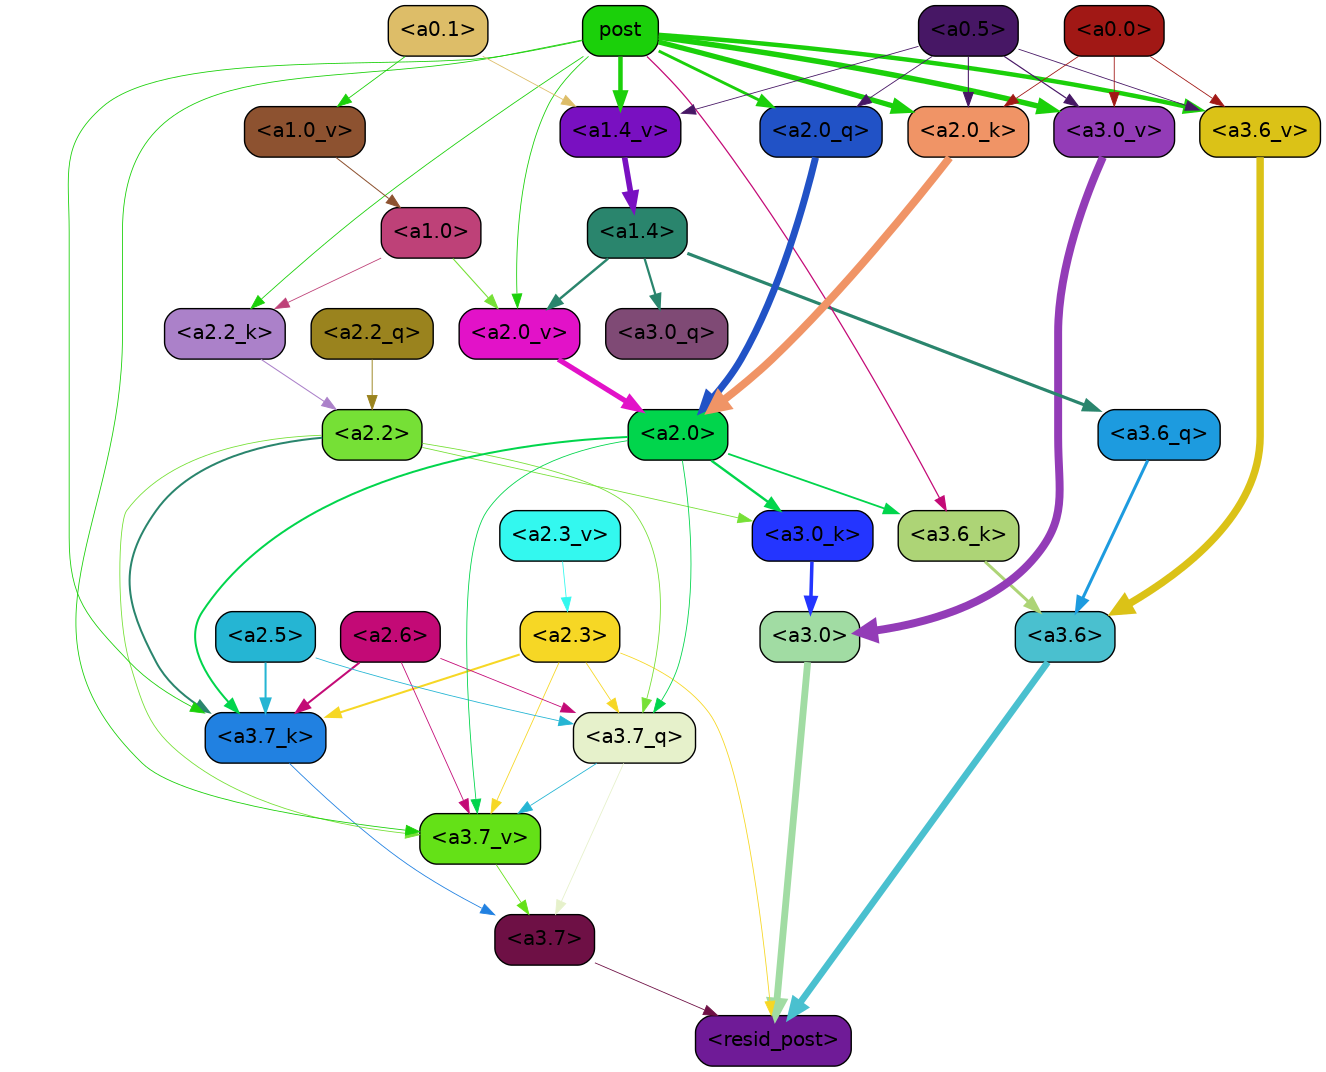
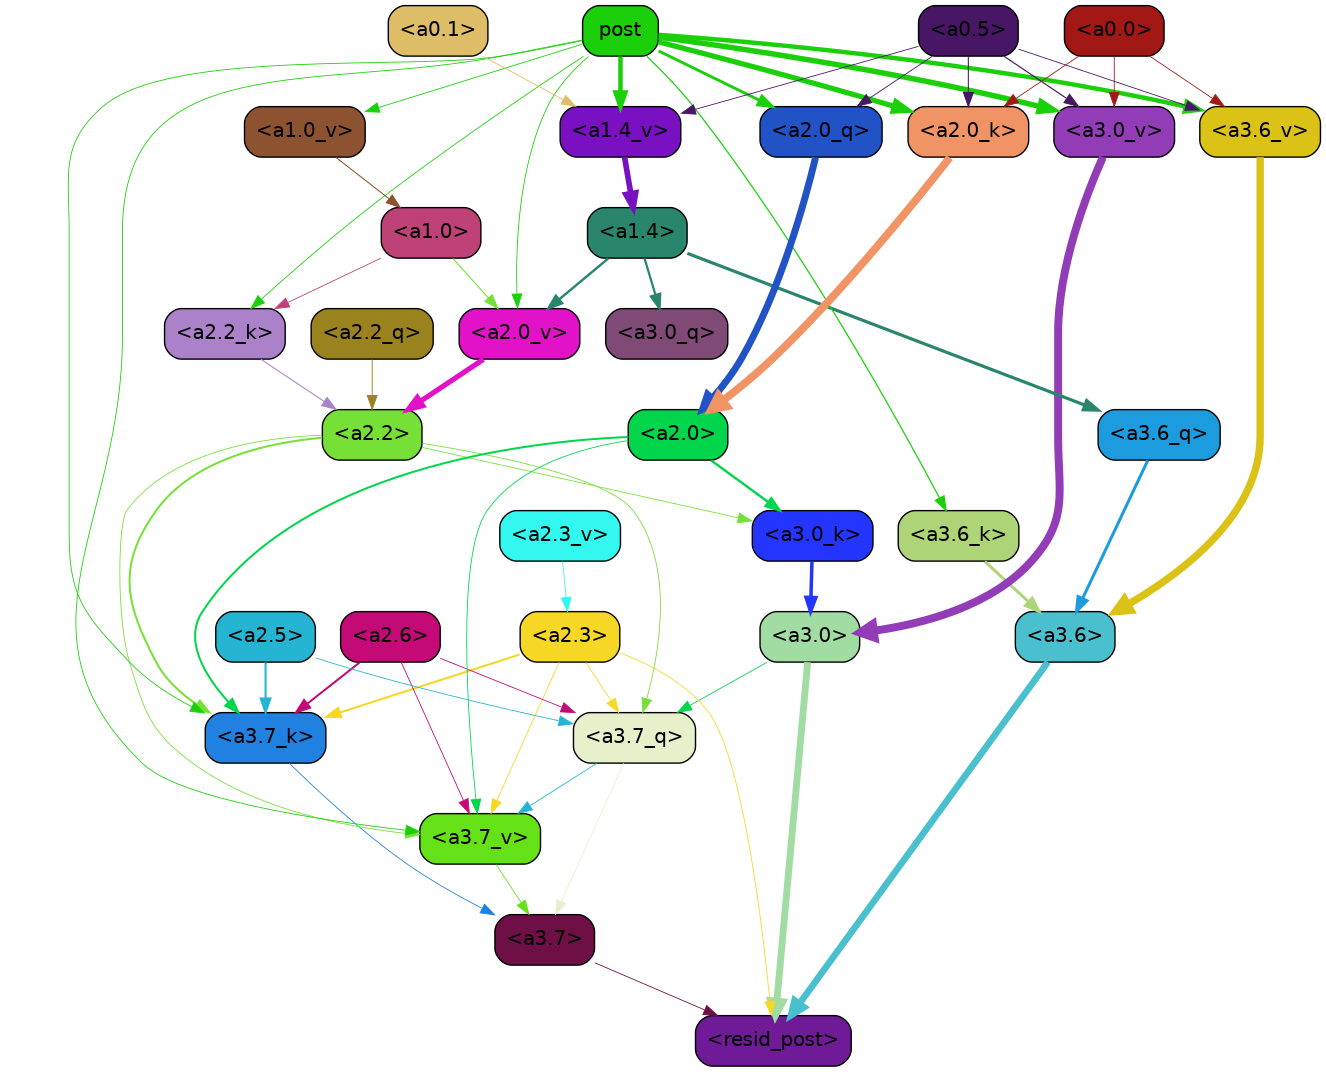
edge "<a0.1>" -> "<a1.0_v>": now "post" -> "<a1.0_v>"
edge "post" -> "<a3.6_k>": color #c30a76 -> #1bd00a
edge "<a2.0_v>" -> "<a2.0>": now "<a2.0_v>" -> "<a2.2>"
edge "<a2.0>" -> "<a3.6_k>": removed
edge "<a2.2>" -> "<a3.7_k>": color #2a856d -> #76e036
edge "<a2.0>" -> "<a3.7_q>": now "<a3.0>" -> "<a3.7_q>"
